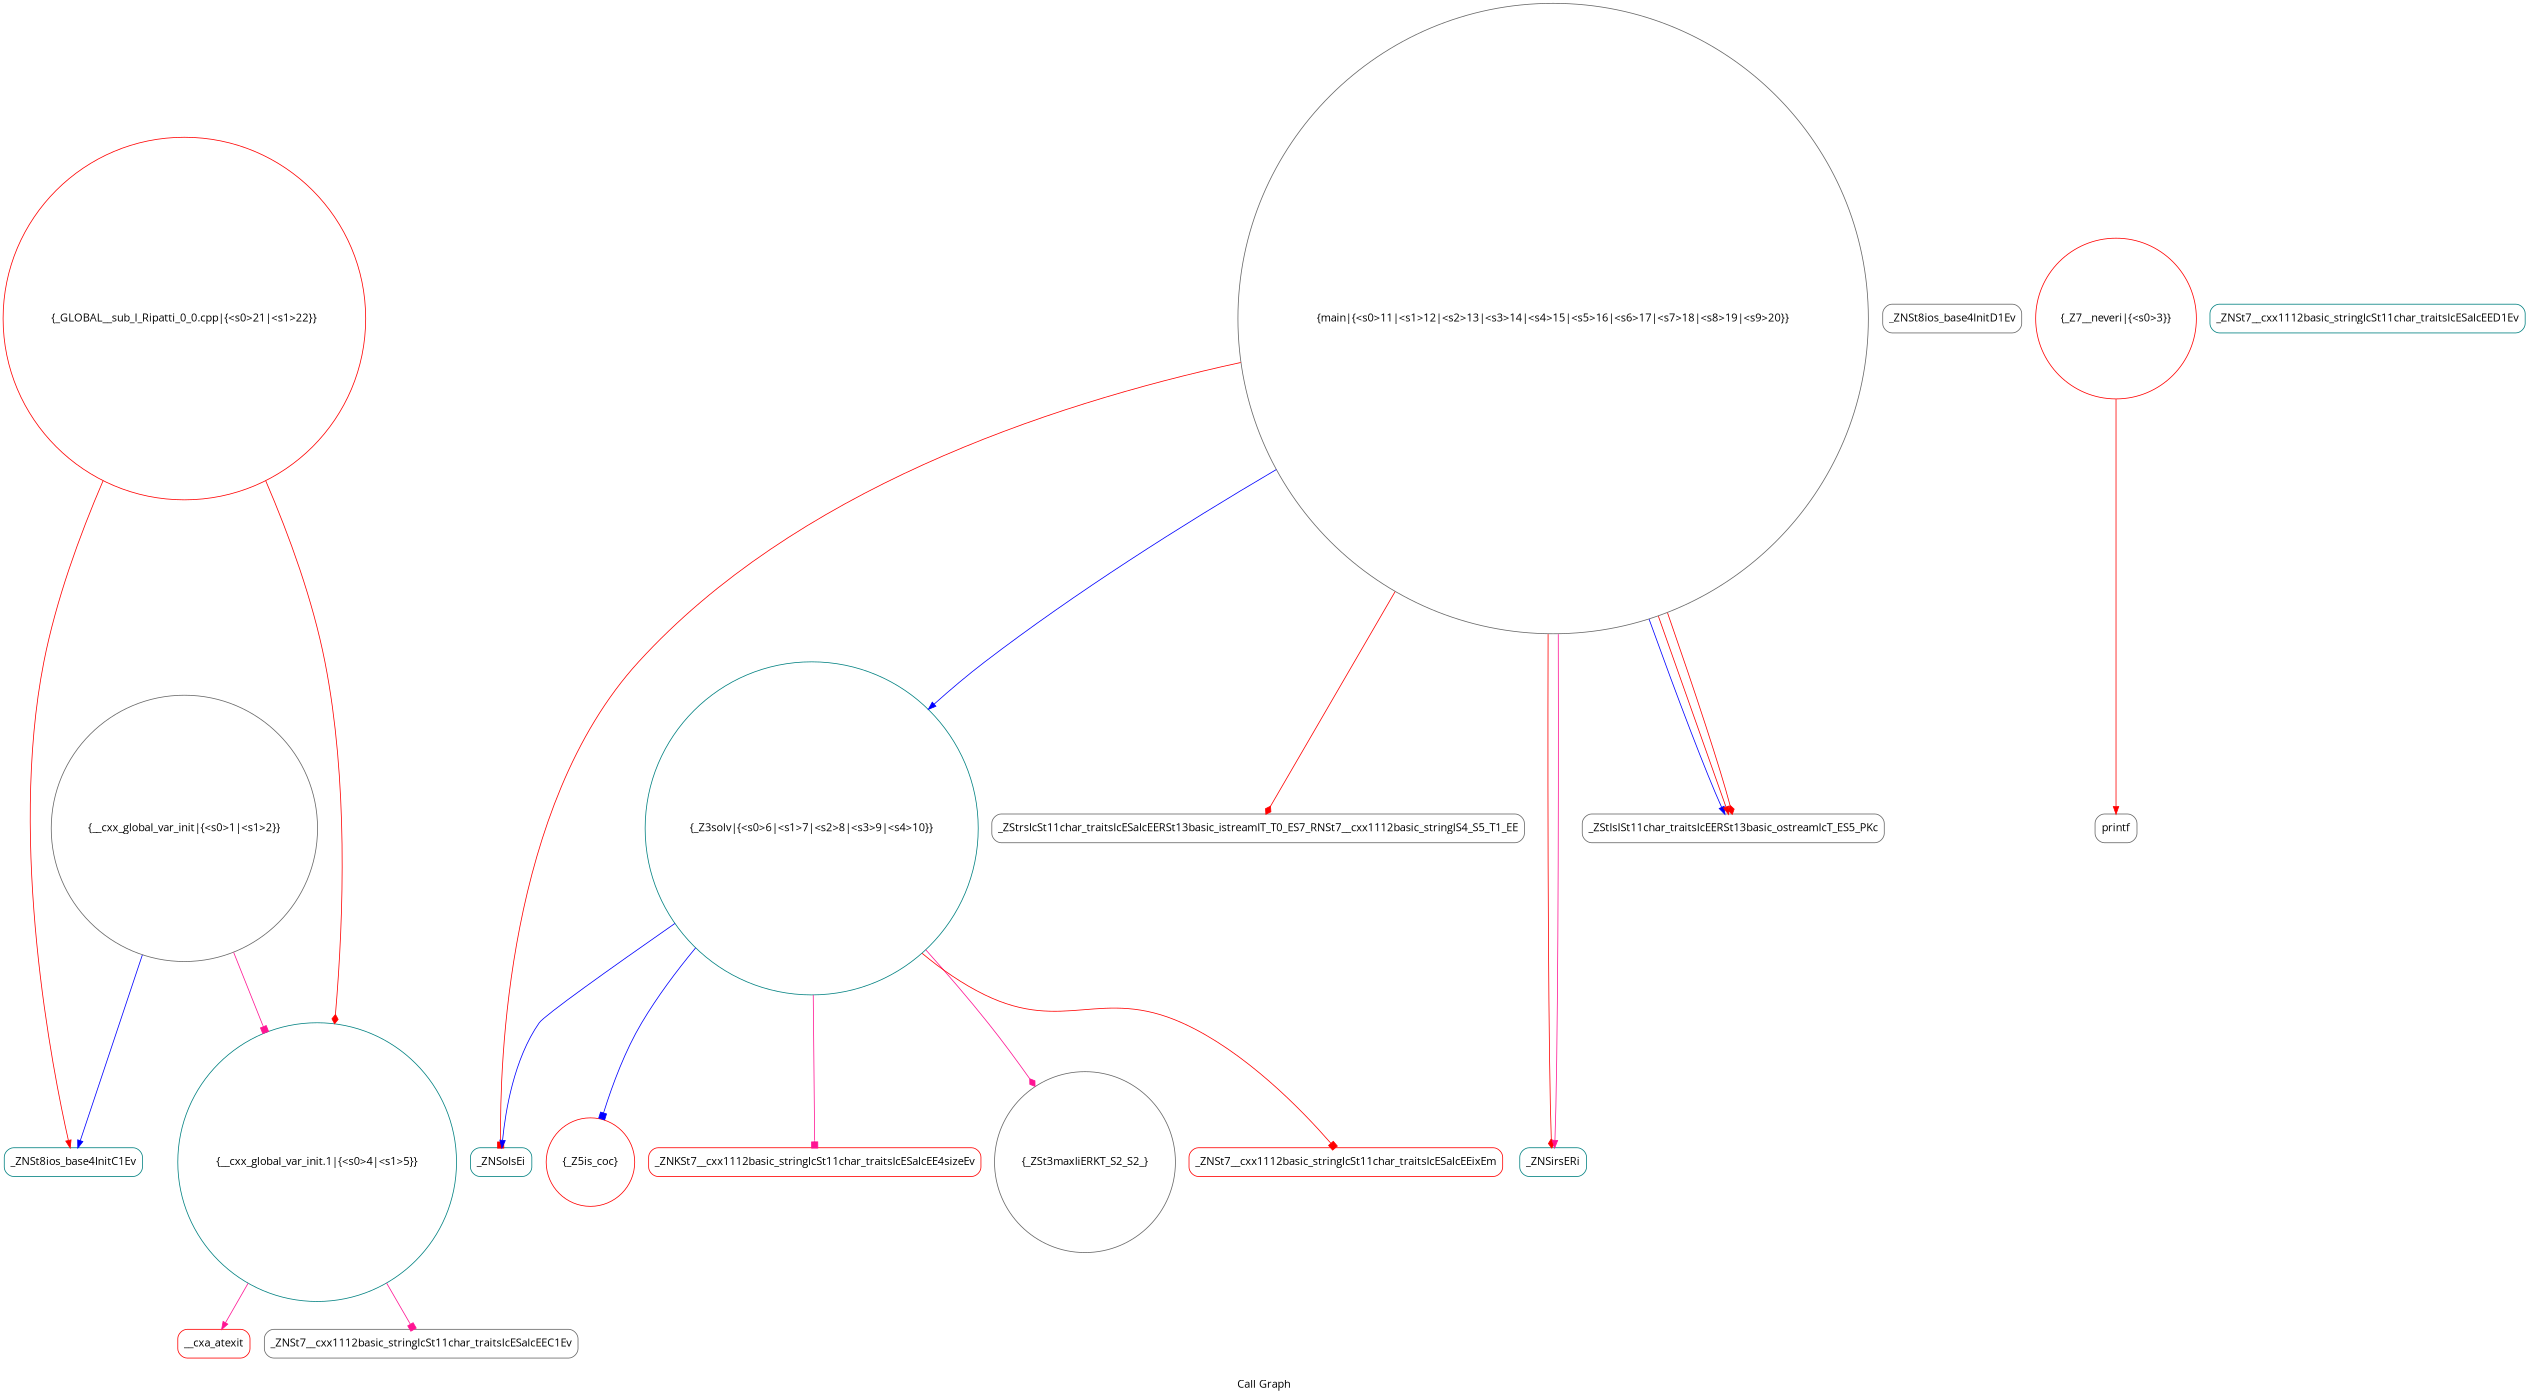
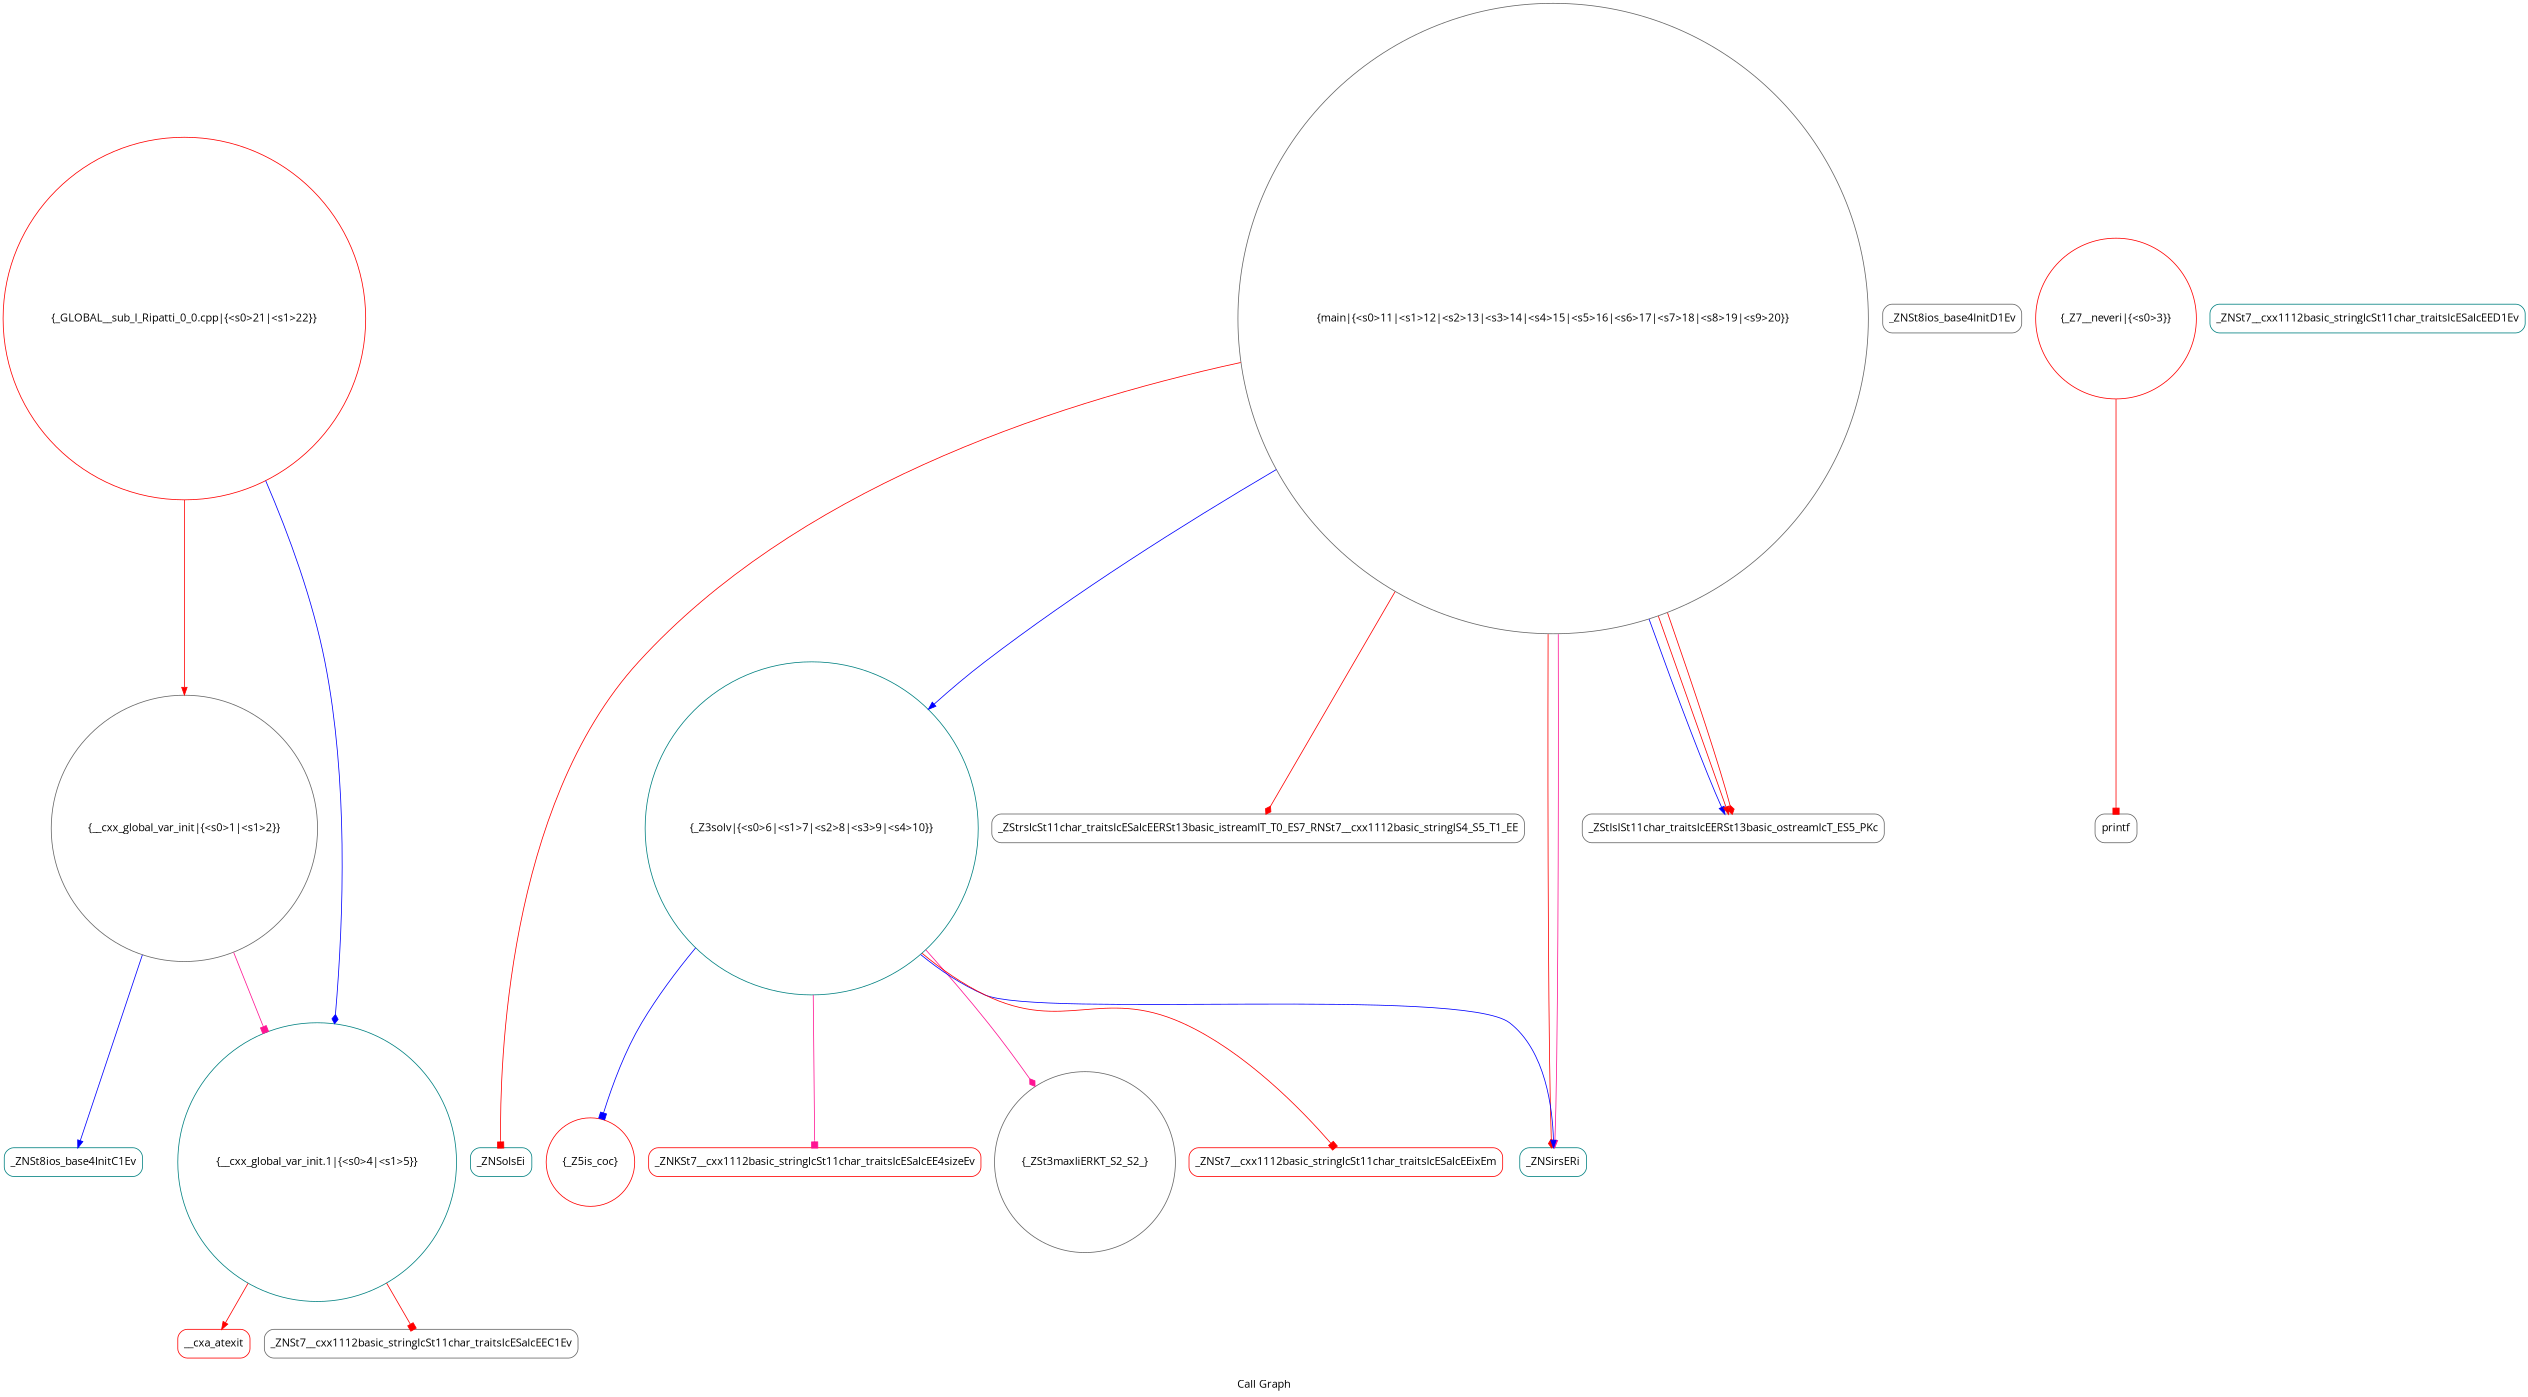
edge "{_Z7__neveri|{<s0>3}}" -> "printf": arrowhead normal -> box
edge "{_GLOBAL__sub_I_Ripatti_0_0.cpp|{<s0>21|<s1>22}}" -> "{__cxx_global_var_init.1|{<s0>4|<s1>5}}": color red -> blue
edge "{_GLOBAL__sub_I_Ripatti_0_0.cpp|{<s0>21|<s1>22}}" -> "_ZNSt8ios_base4InitC1Ev": now "{_GLOBAL__sub_I_Ripatti_0_0.cpp|{<s0>21|<s1>22}}" -> "{__cxx_global_var_init|{<s0>1|<s1>2}}"
edge "{_Z3solv|{<s0>6|<s1>7|<s2>8|<s3>9|<s4>10}}" -> "_ZNSolsEi": now "{_Z3solv|{<s0>6|<s1>7|<s2>8|<s3>9|<s4>10}}" -> "_ZNSirsERi"
edge "{__cxx_global_var_init.1|{<s0>4|<s1>5}}" -> "__cxa_atexit": color deeppink -> red
edge "{__cxx_global_var_init.1|{<s0>4|<s1>5}}" -> "_ZNSt7__cxx1112basic_stringIcSt11char_traitsIcESaIcEEC1Ev": color deeppink -> red
